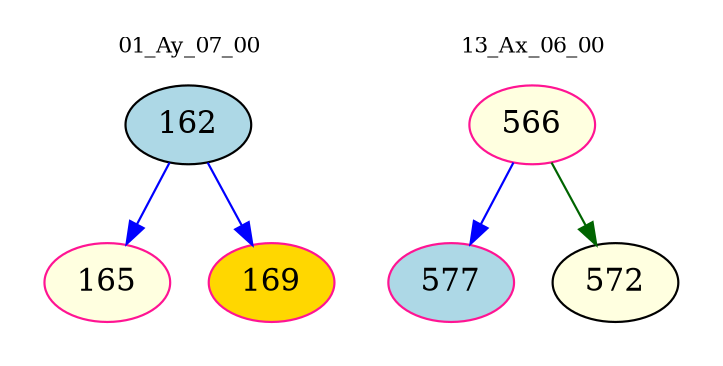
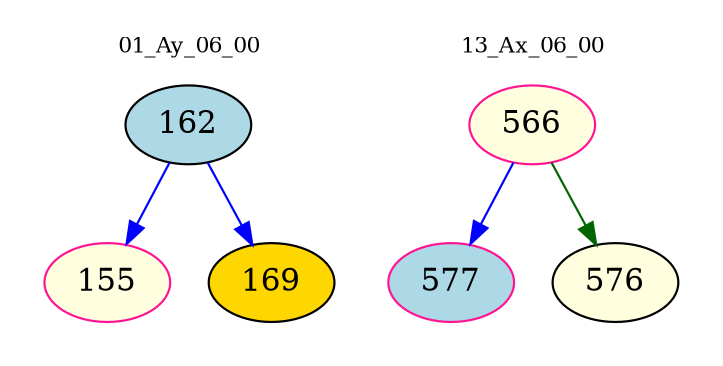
cluster "01_Ay_07_00": label "01_Ay_07_00" -> "01_Ay_06_00"
node "165": label "165" -> "155"
node "169": color deeppink -> black
node "572": label "572" -> "576"
